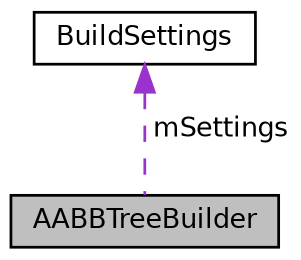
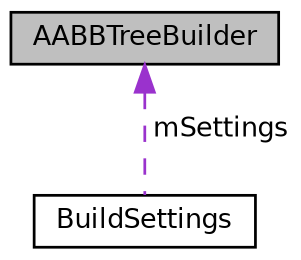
edge "AABBTreeBuilder" -> "BuildSettings": reversed
